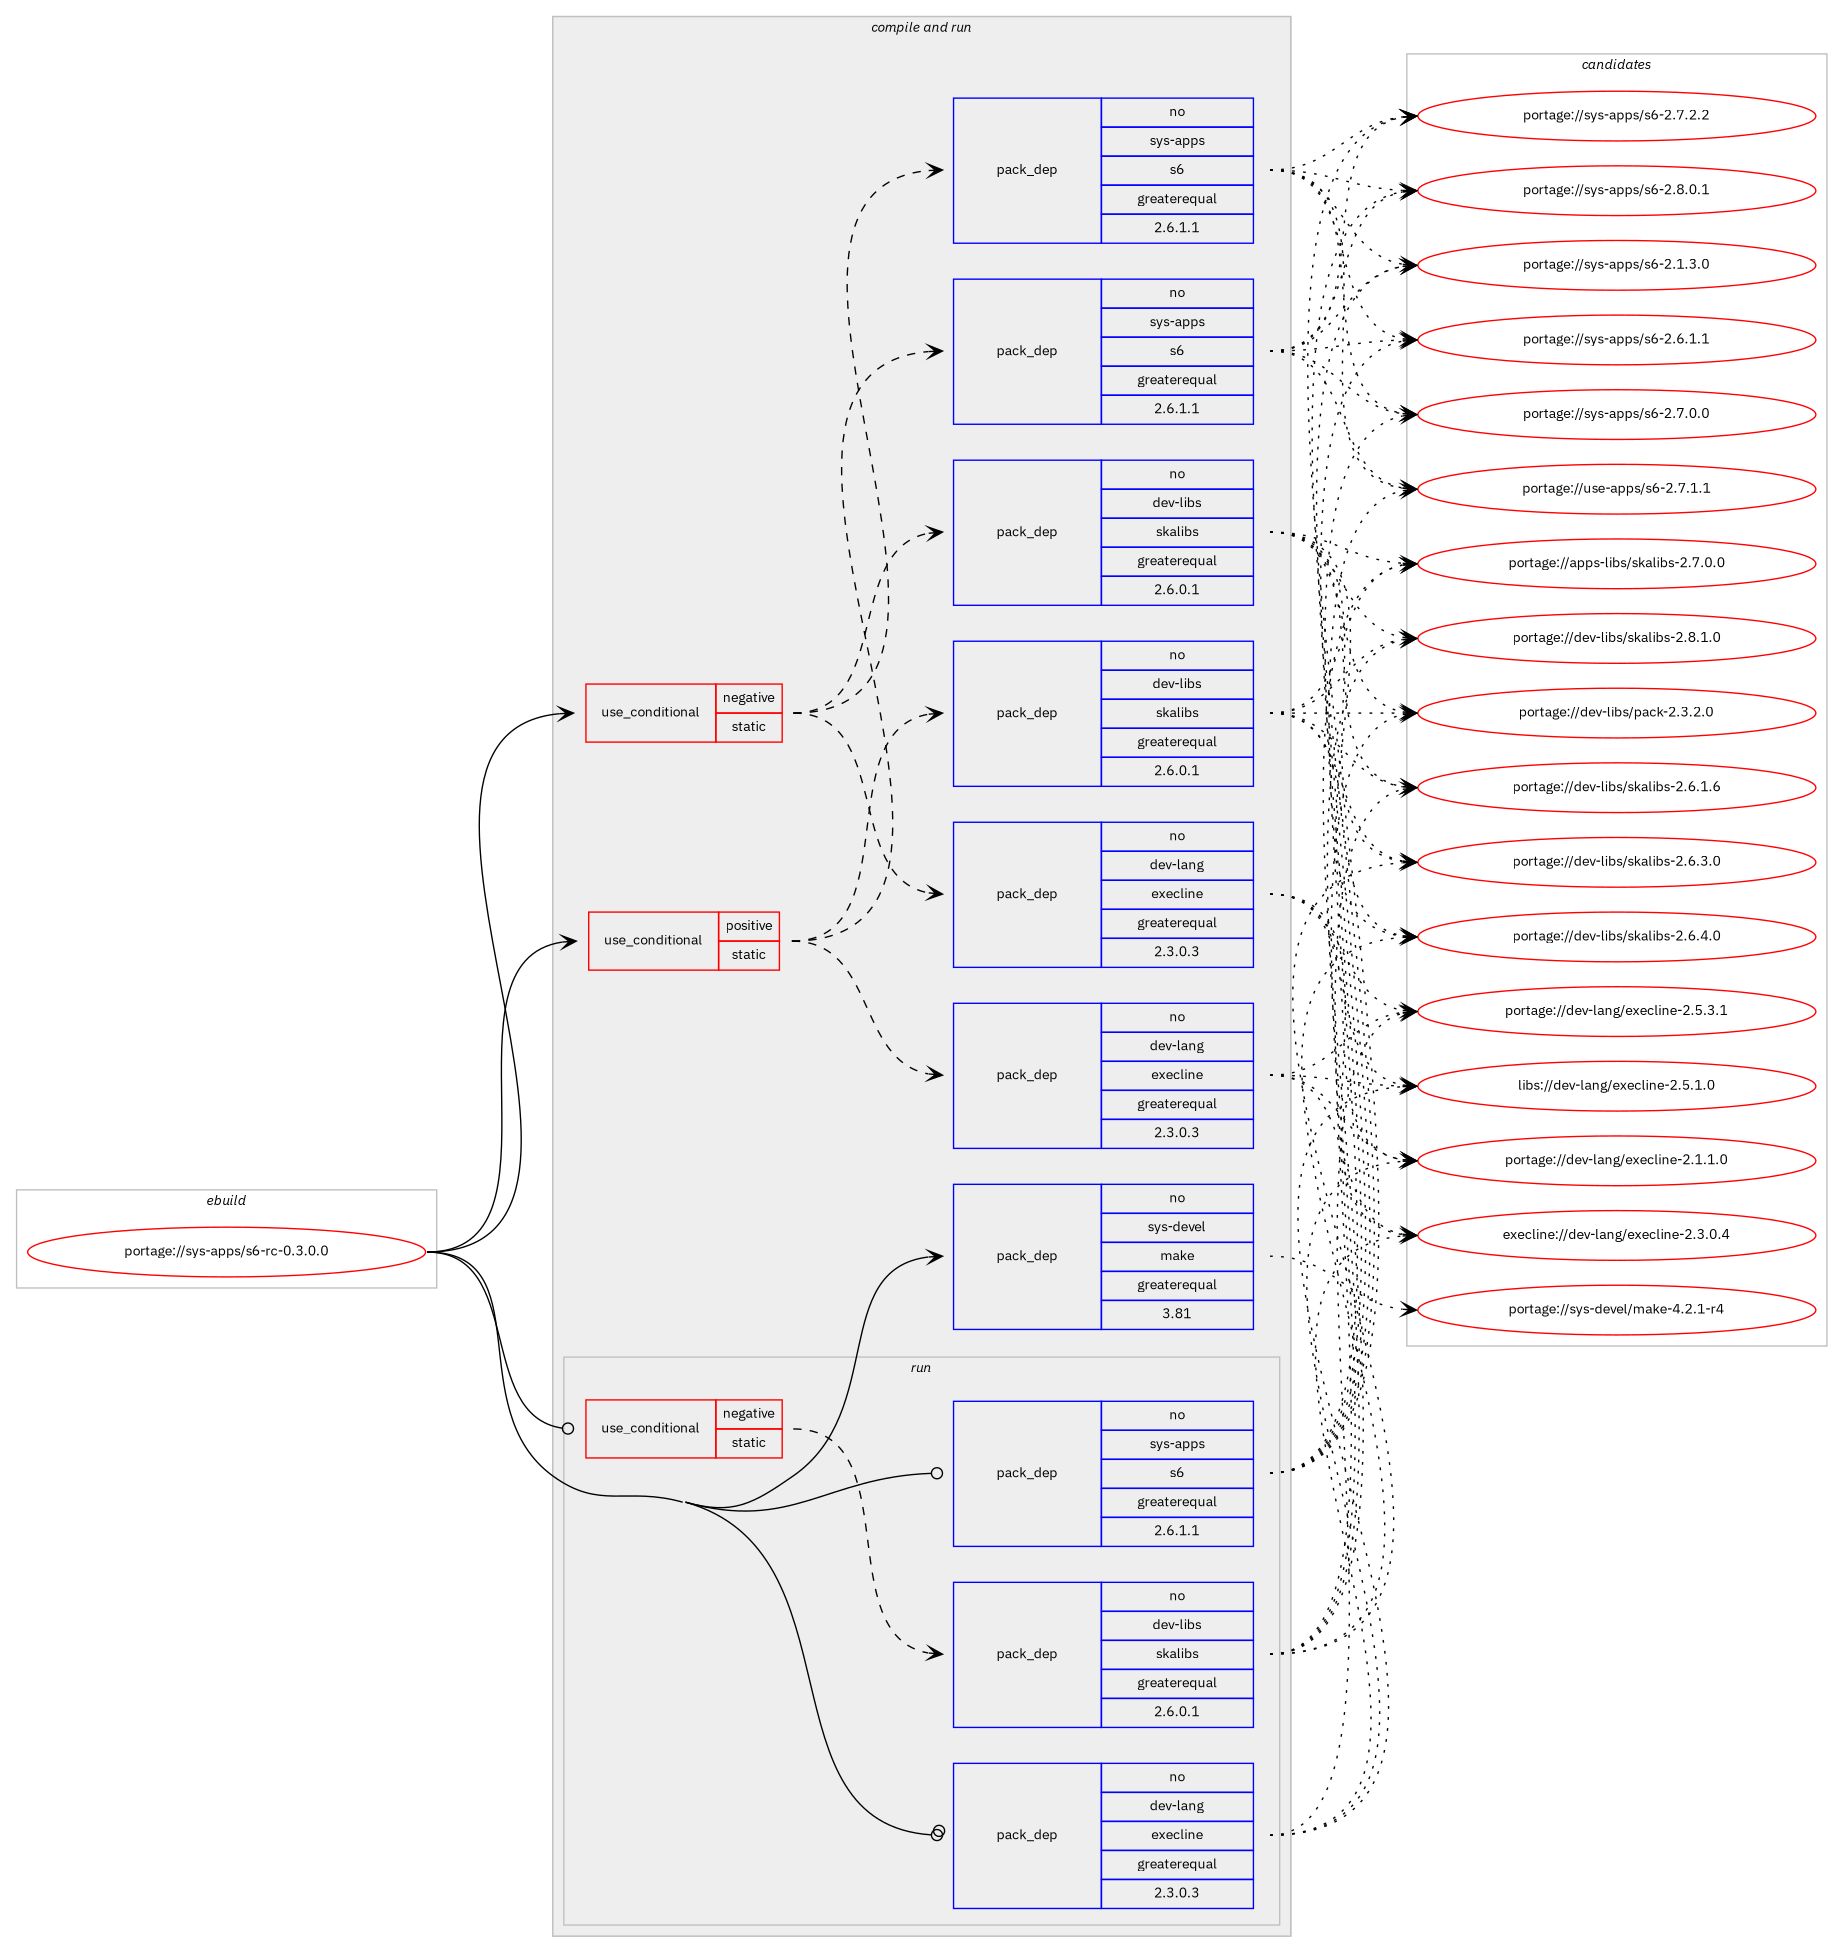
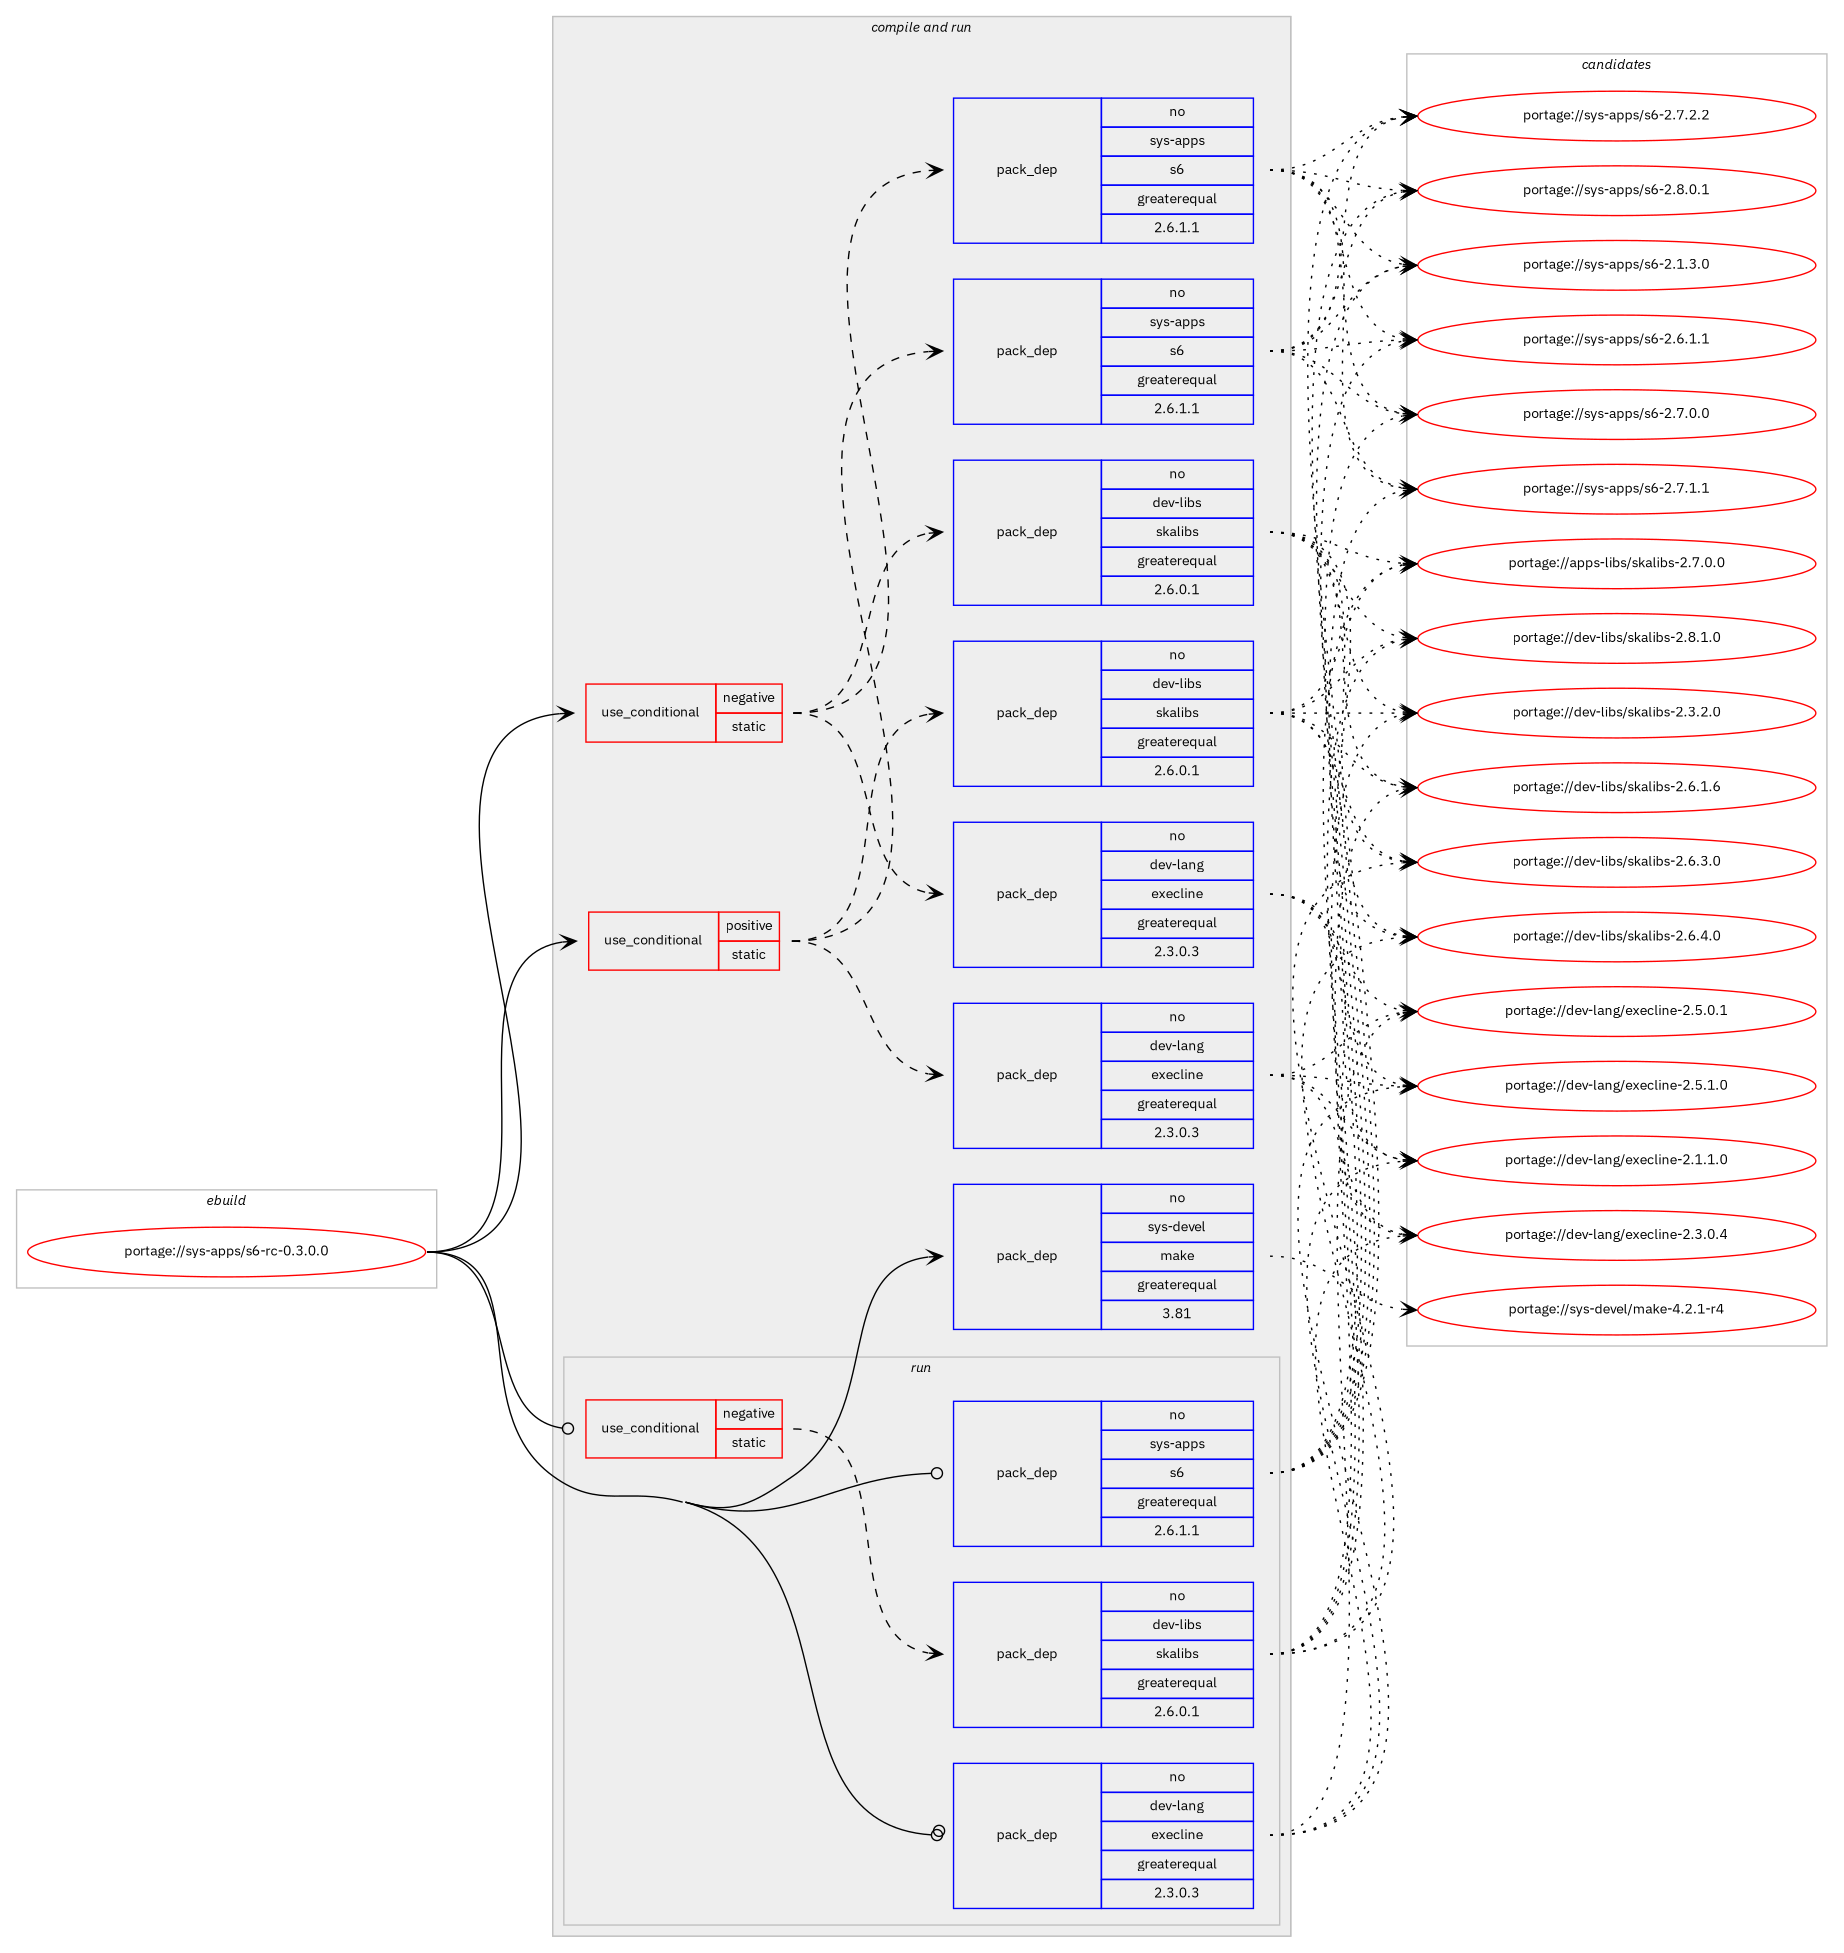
node "portage://use-apps/s6-2.7.1.1": label "portage://use-apps/s6-2.7.1.1" -> "portage://sys-apps/s6-2.7.1.1"
node "portage://dev-libs/pack-2.3.2.0": label "portage://dev-libs/pack-2.3.2.0" -> "portage://dev-libs/skalibs-2.3.2.0"
node "portage://dev-lang/execline-2.5.3.1": label "portage://dev-lang/execline-2.5.3.1" -> "portage://dev-lang/execline-2.5.0.1"
node "libs://dev-lang/execline-2.5.1.0": label "libs://dev-lang/execline-2.5.1.0" -> "portage://dev-lang/execline-2.5.1.0"
node "execline://dev-lang/execline-2.3.0.4": label "execline://dev-lang/execline-2.3.0.4" -> "portage://dev-lang/execline-2.3.0.4"
